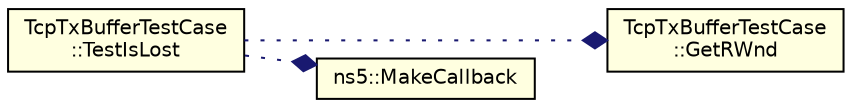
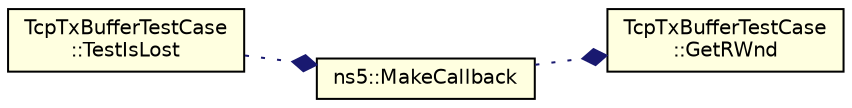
edge "TcpTxBufferTestCase ::TestIsLost" -> "TcpTxBufferTestCase ::GetRWnd": now "ns5::MakeCallback" -> "TcpTxBufferTestCase ::GetRWnd"
